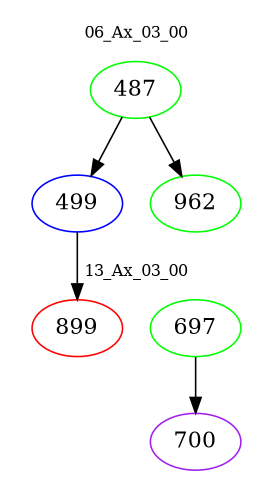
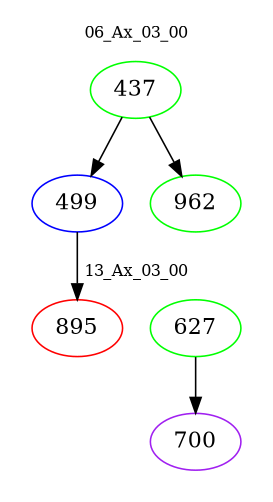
node "487": label "487" -> "437"
node "899": label "899" -> "895"
node "697": label "697" -> "627"
